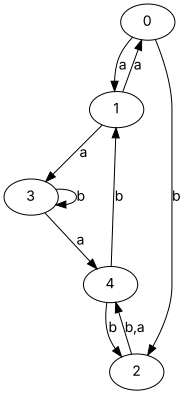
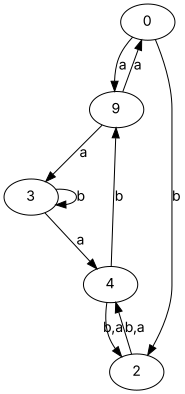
node "1": label "1" -> "9"
edge "4" -> "2": label "b" -> "b,a"
